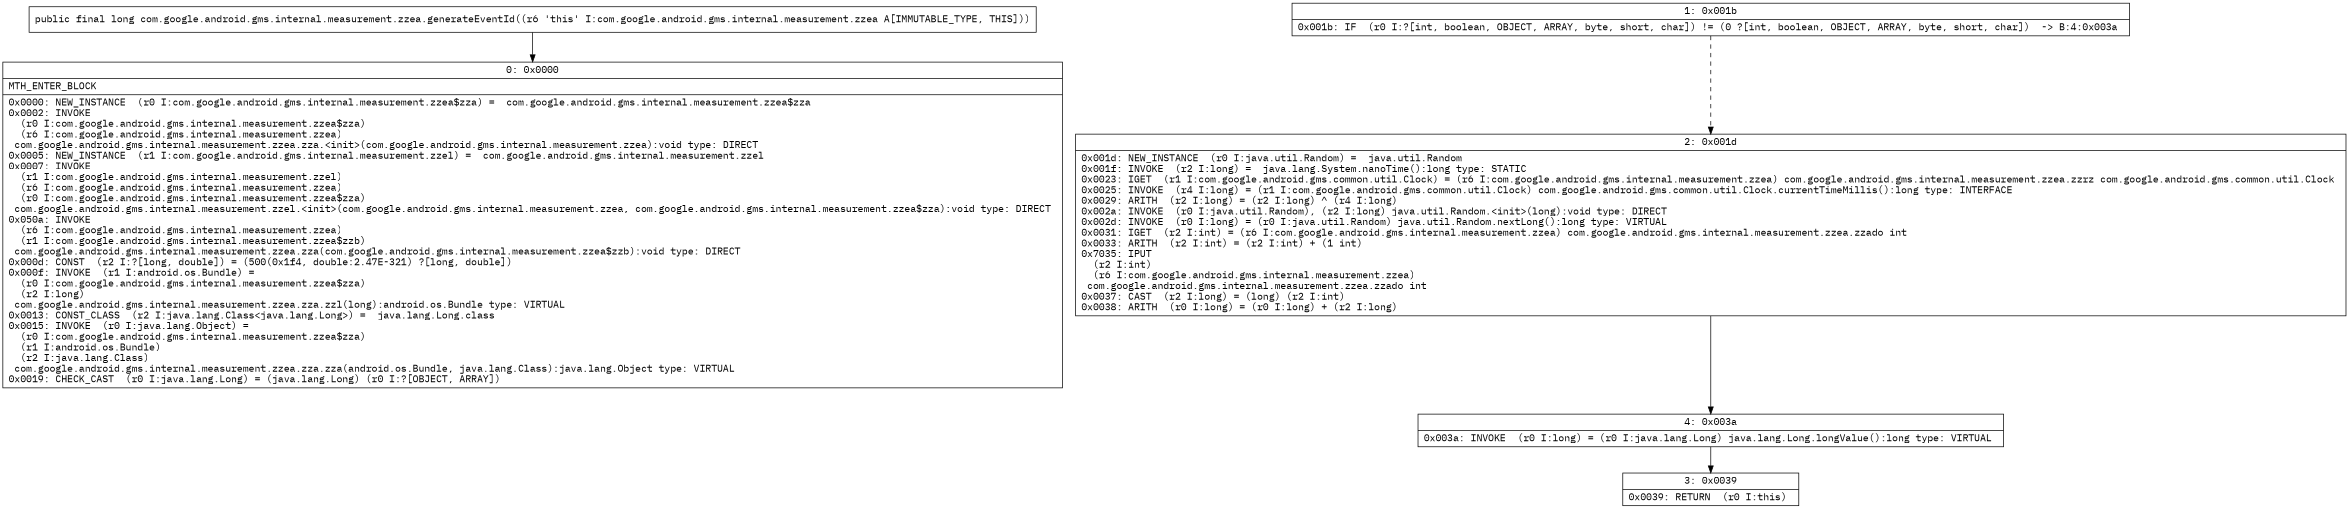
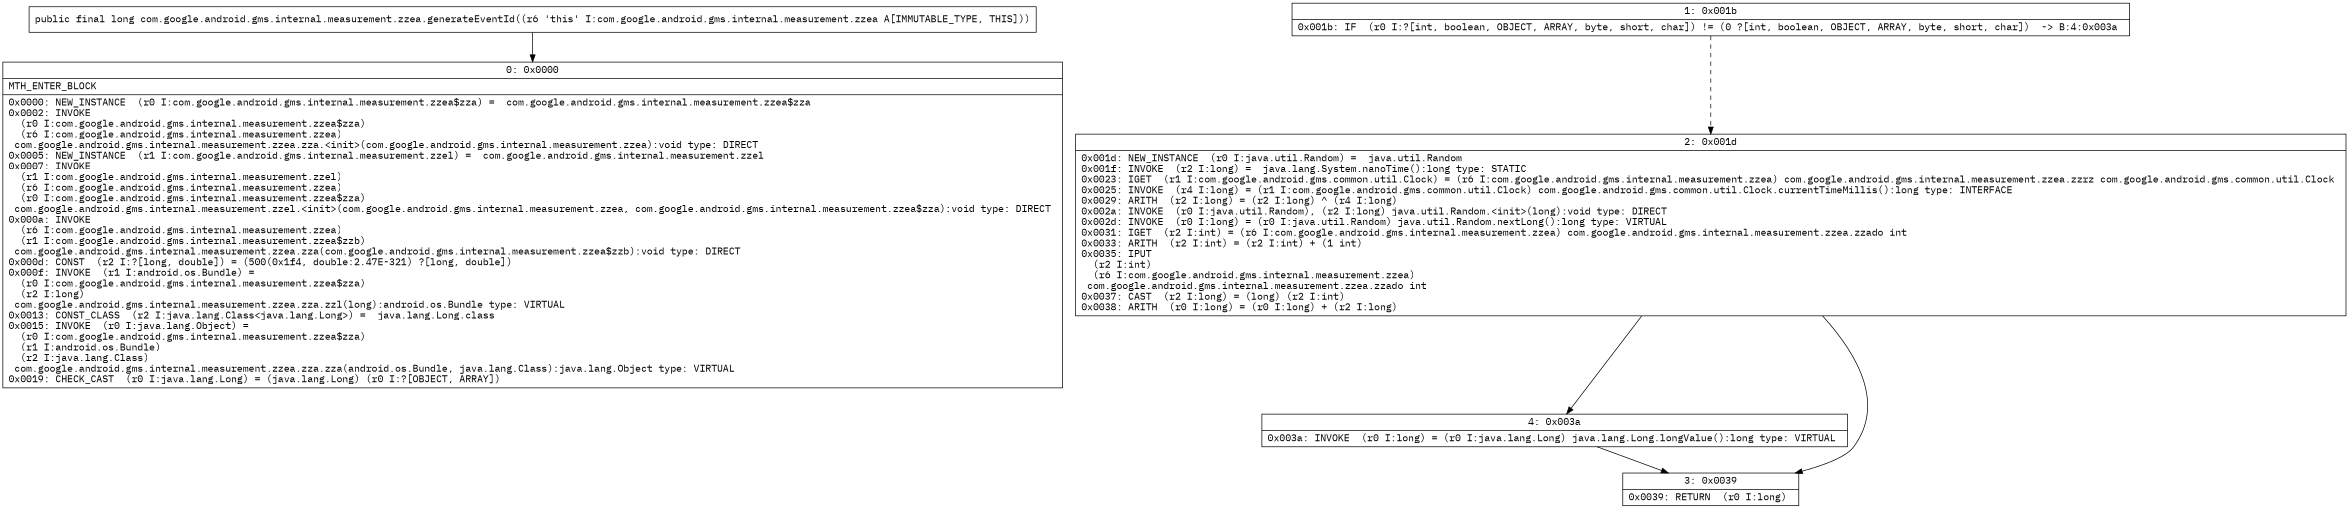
node "0: 0x0000": text "0x050a: INVOKE" -> "0x000a: INVOKE"
node "2: 0x001d": text "0x7035: IPUT" -> "0x0035: IPUT"
edge "2: 0x001d" -> "3: 0x0039": added
node "3: 0x0039": text "0x0039: RETURN  (r0 I:this)" -> "0x0039: RETURN  (r0 I:long)"
